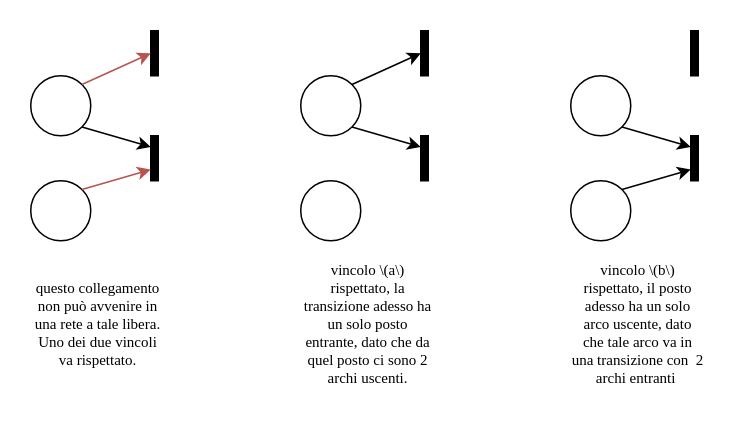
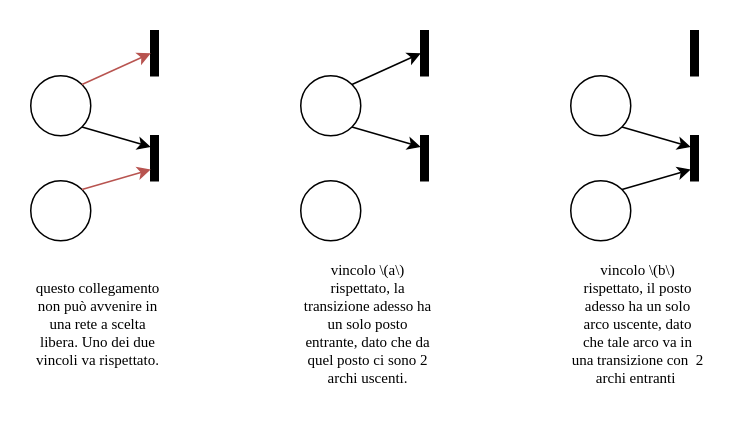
node "questo collegamento non può avvenire in una rete a tale libera. Uno dei due vincoli va rispettato.": label "questo collegamento non può avvenire in una rete a tale libera. Uno dei due vincoli va rispettato." -> "questo collegamento non può avvenire in una rete a scelta libera. Uno dei due vincoli va rispettato."
